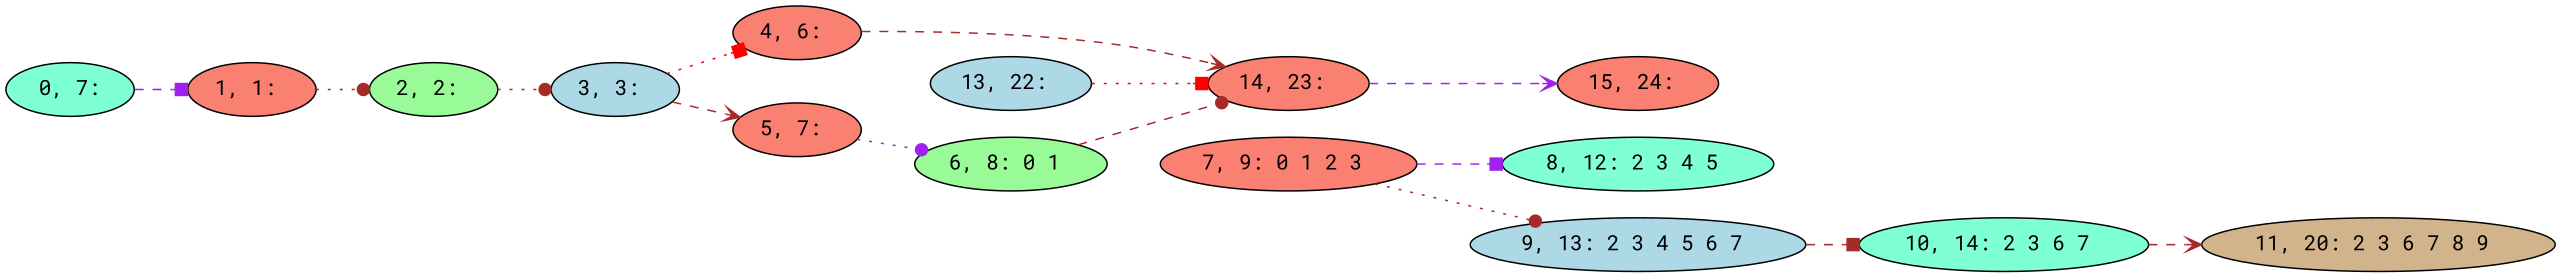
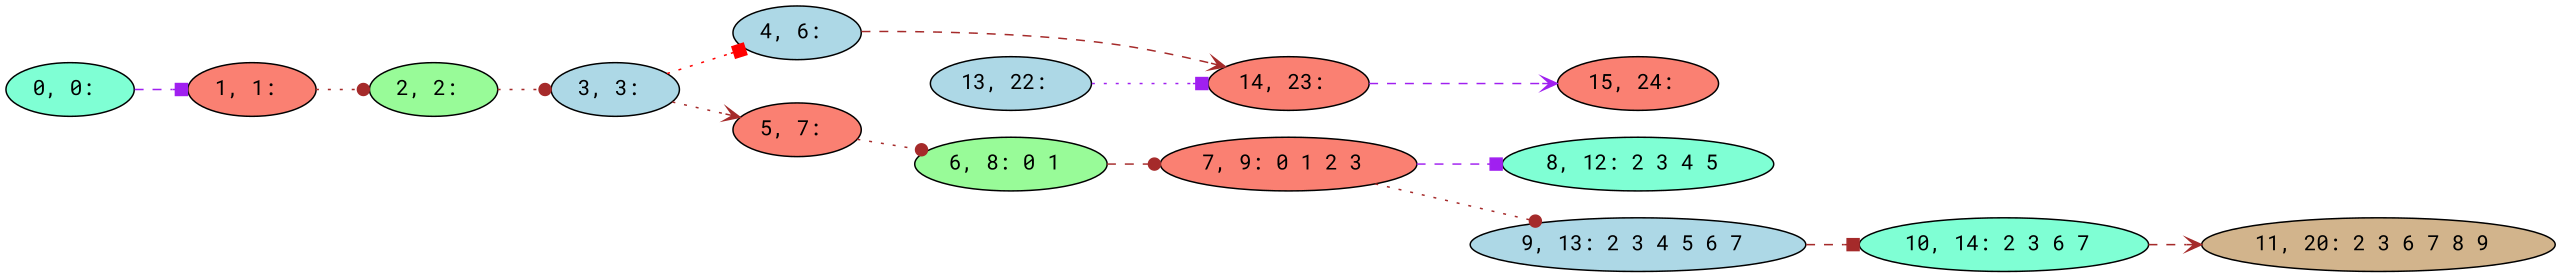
node "4, 6:": fillcolor salmon -> lightblue
edge "13, 22:" -> "14, 23:": color red -> purple
node "0, 7:": label "0, 7:" -> "0, 0:"
edge "3, 3:" -> "5, 7:": style dashed -> dotted
edge "6, 8: 0 1" -> "14, 23:": now "6, 8: 0 1" -> "7, 9: 0 1 2 3"
edge "5, 7:" -> "6, 8: 0 1": color purple -> brown
